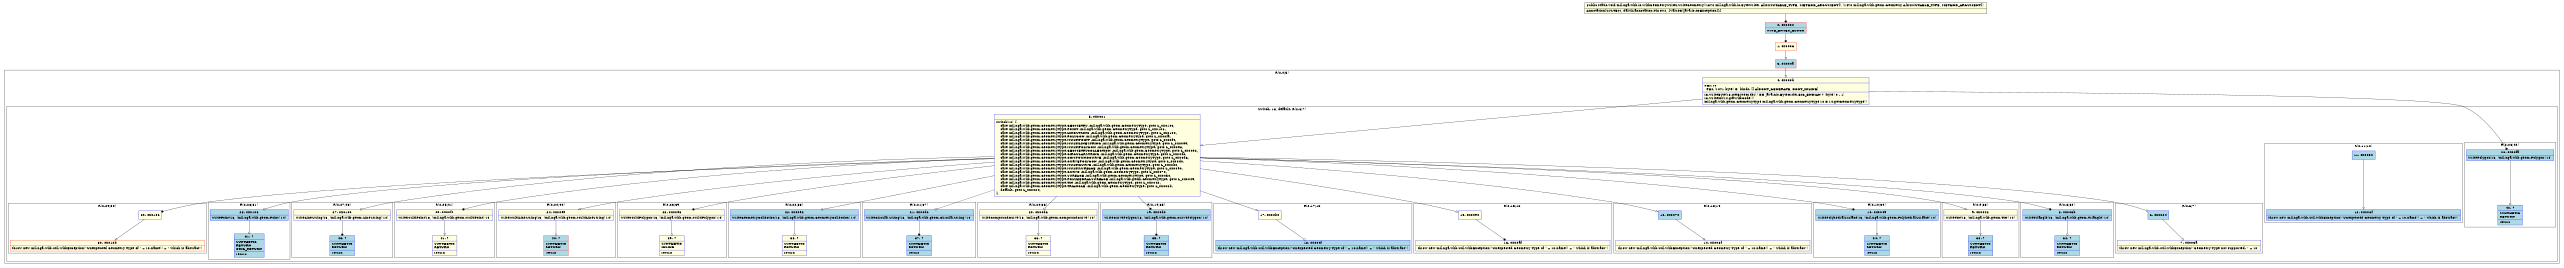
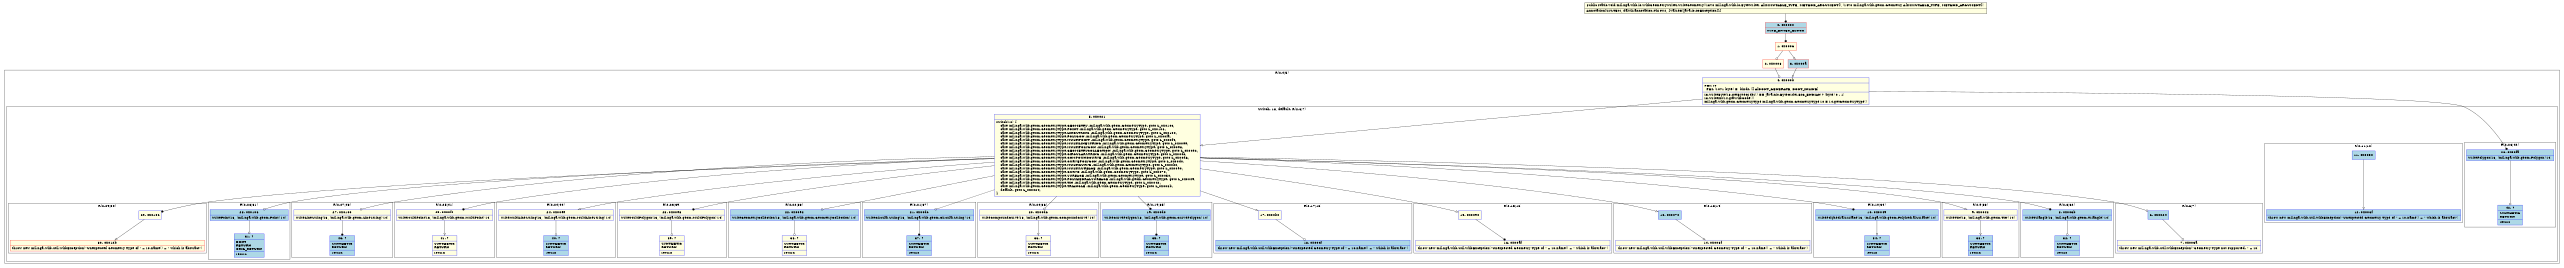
node "2: 0x0008": added
node "31: ?": text "SYNTHETIC" -> "DONT"
node "40: ?": color red -> blue
node "39: ?": text "INLINE" -> "RETURN"
